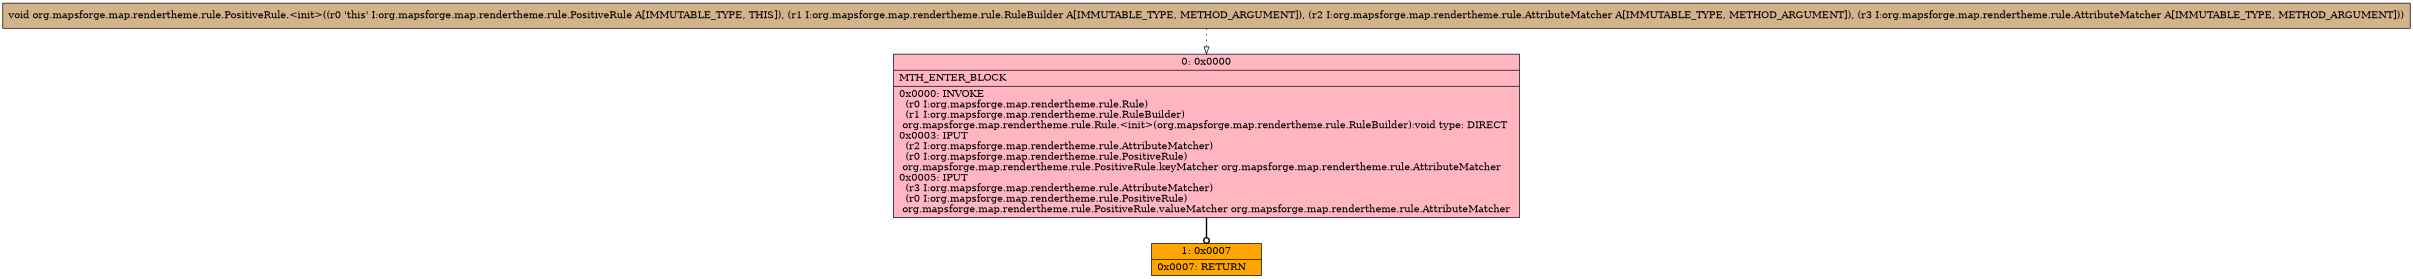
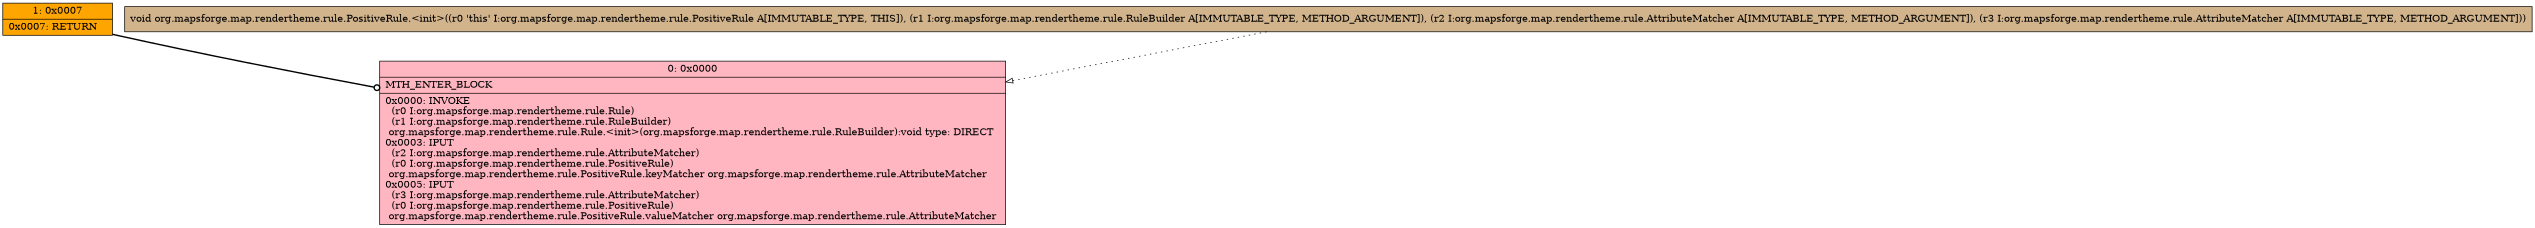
edge "0: 0x0000" -> "1: 0x0007": reversed
